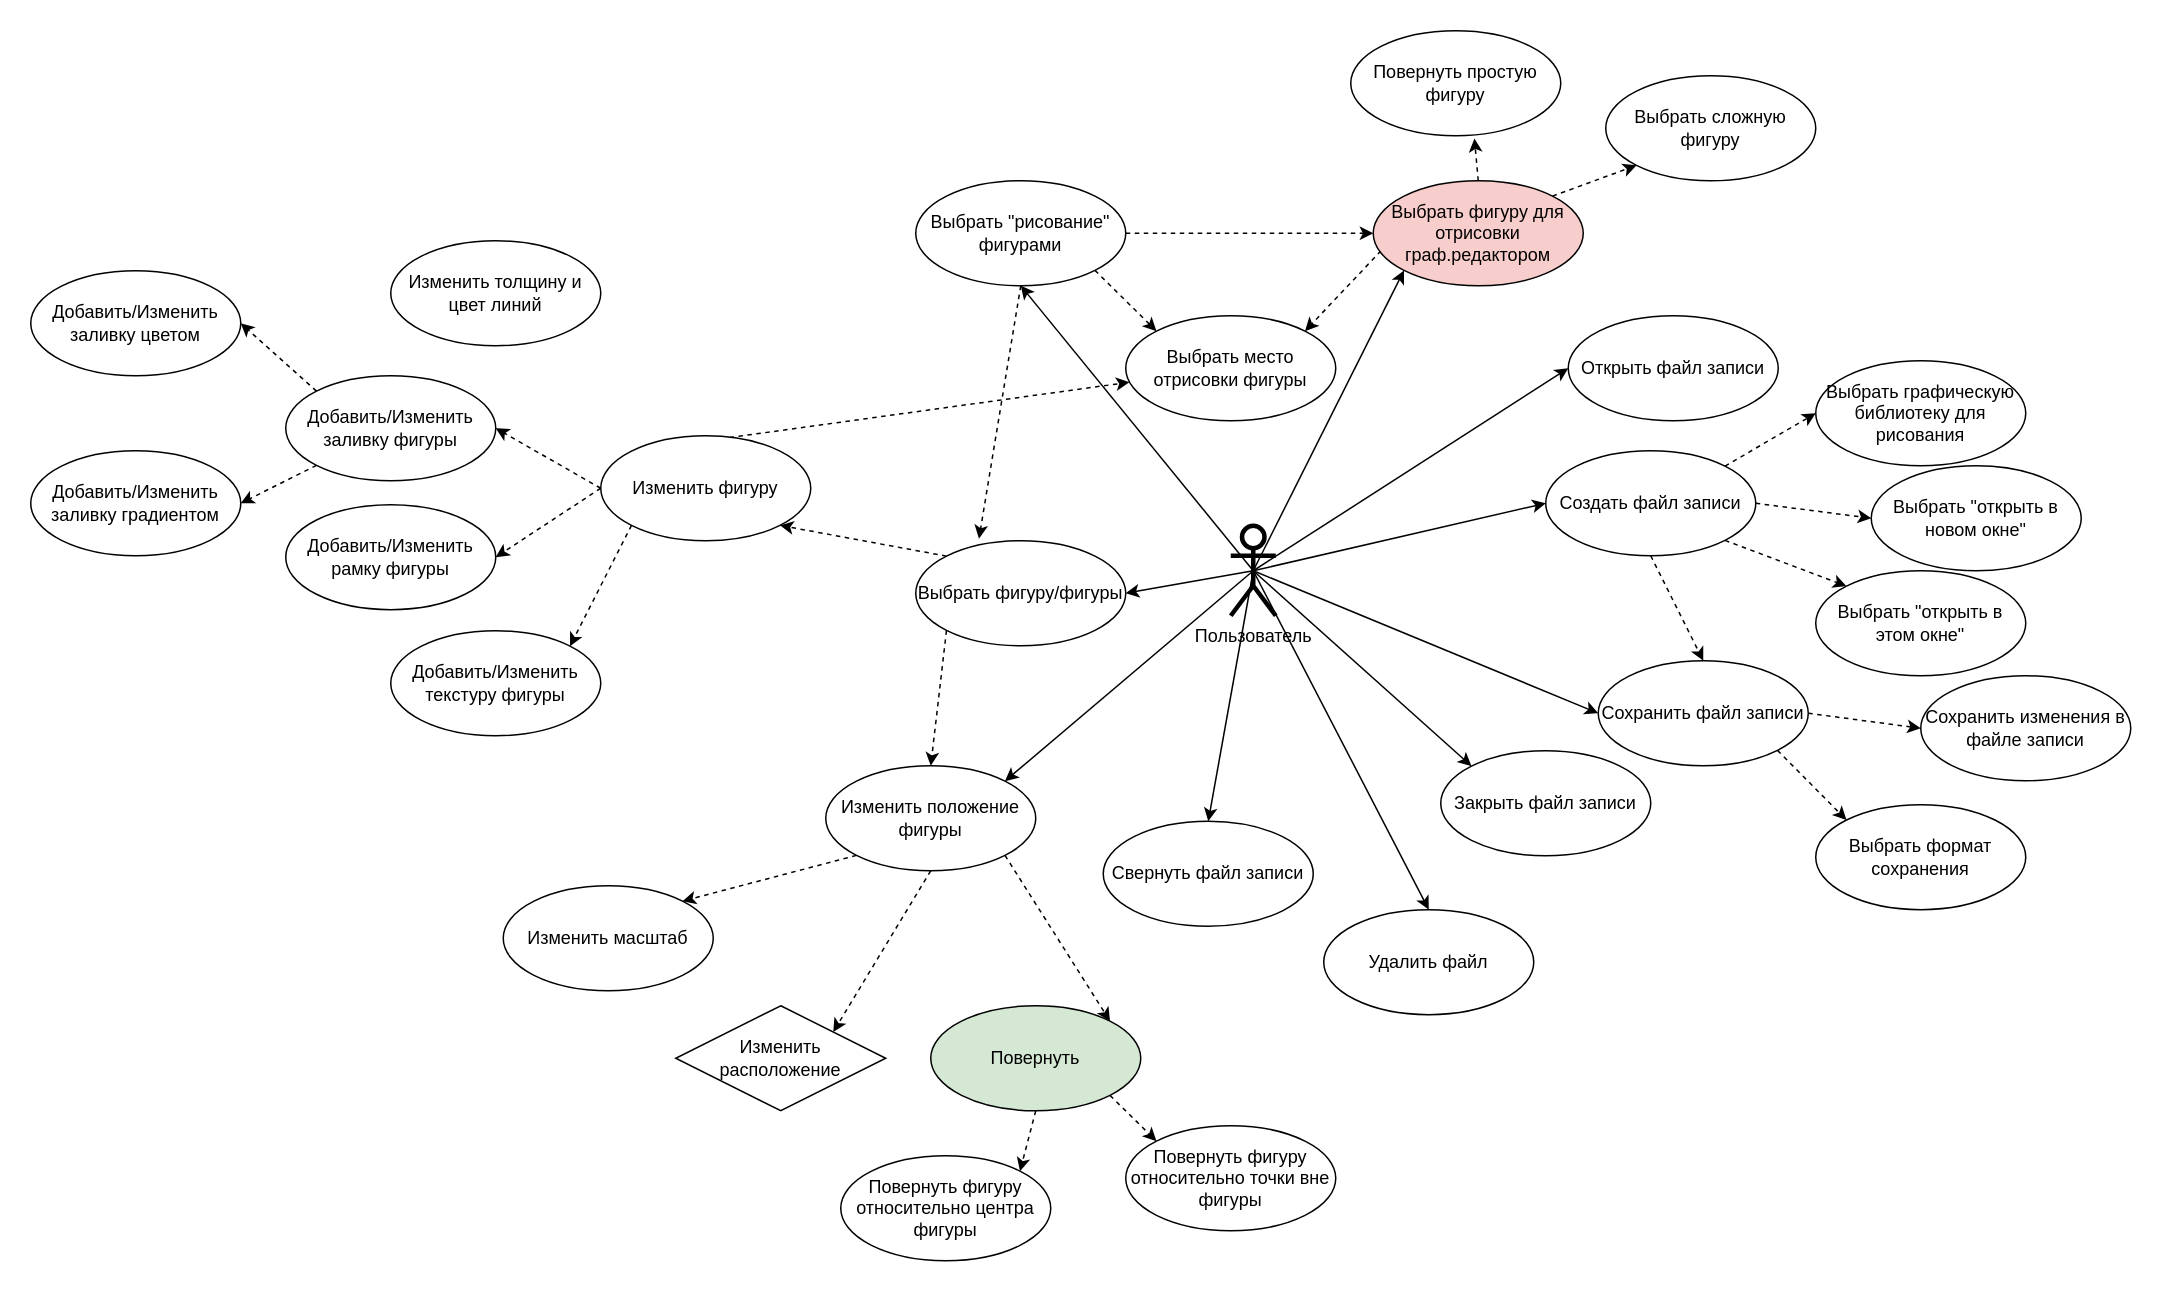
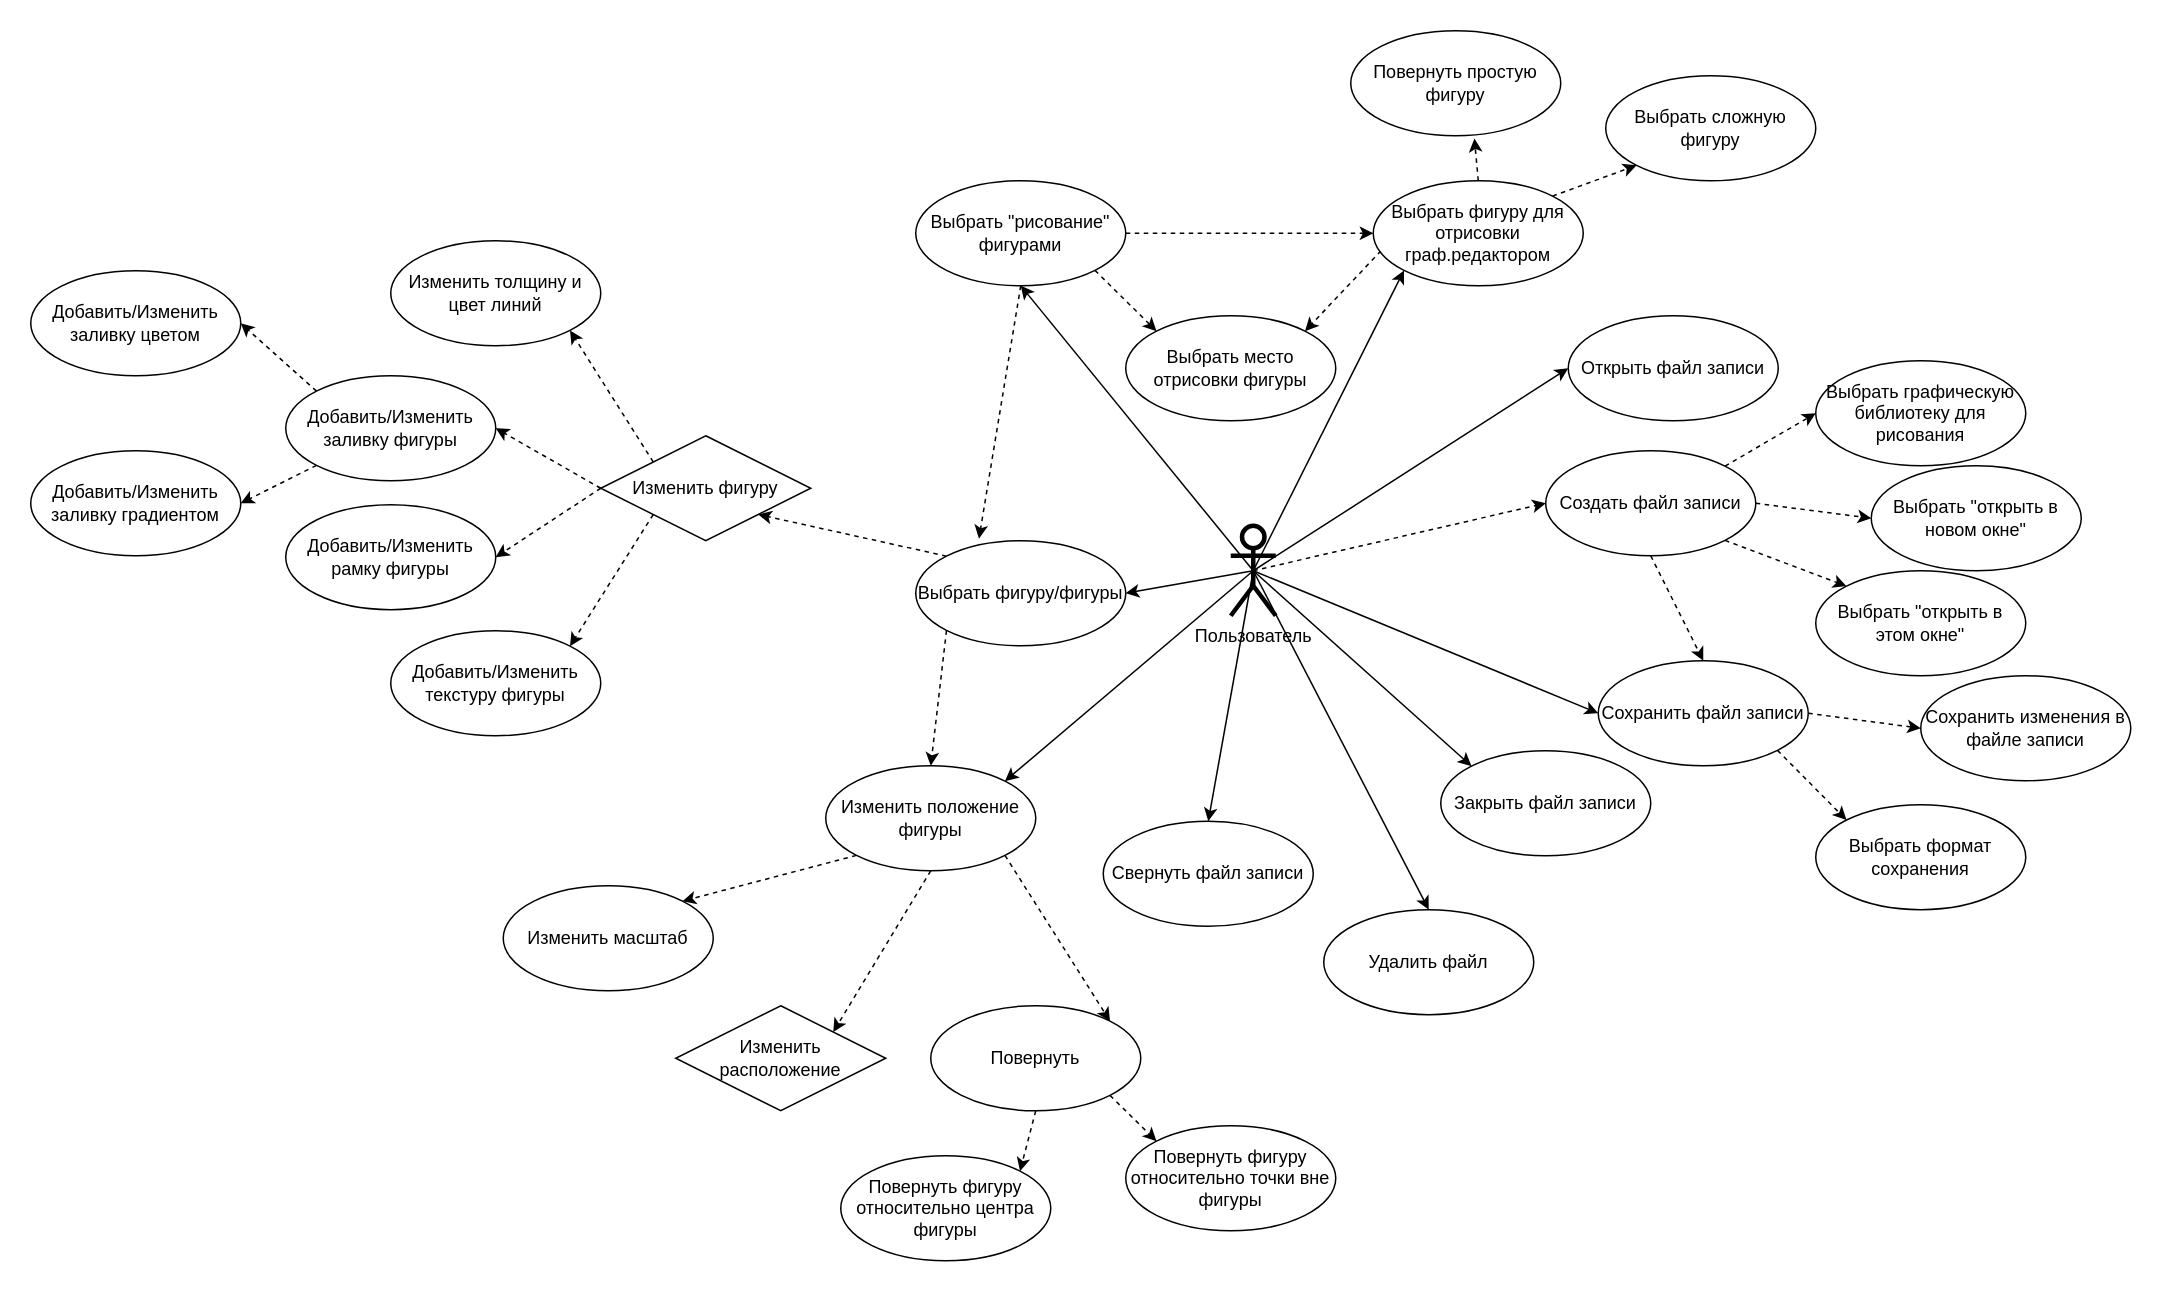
node "Выбрать фигуру для отрисовки граф.редактором": fillcolor #f8cecc -> #ffffff
edge "Изменить фигуру" -> "Выбрать место отрисовки фигуры": now "Изменить фигуру" -> "Изменить толщину и цвет линий"
node "Изменить фигуру": shape ellipse -> diamond
edge "Пользователь" -> "Создать файл записи": style solid -> dashed
node "Повернуть": fillcolor #d5e8d4 -> #ffffff
